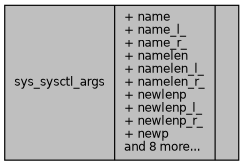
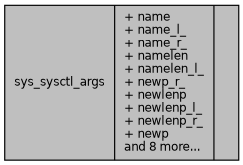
node "sys_sysctl_args": text "+ namelen_r_" -> "+ newp_r_"
